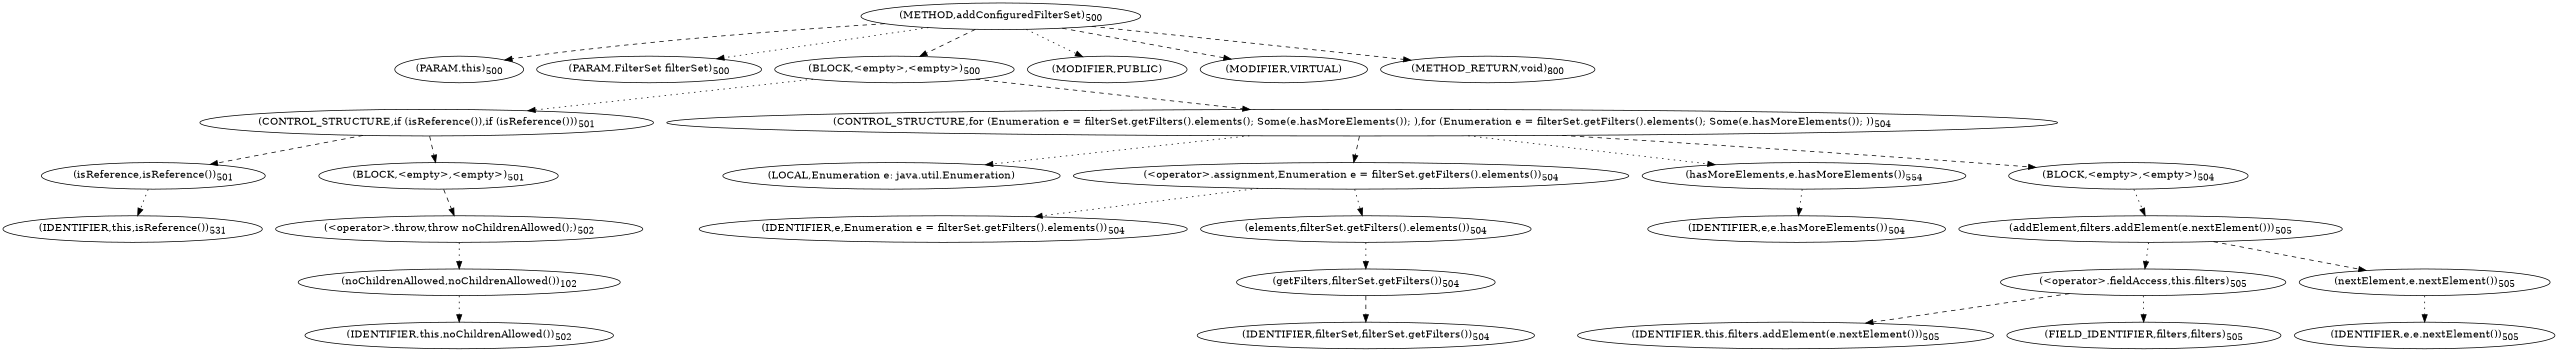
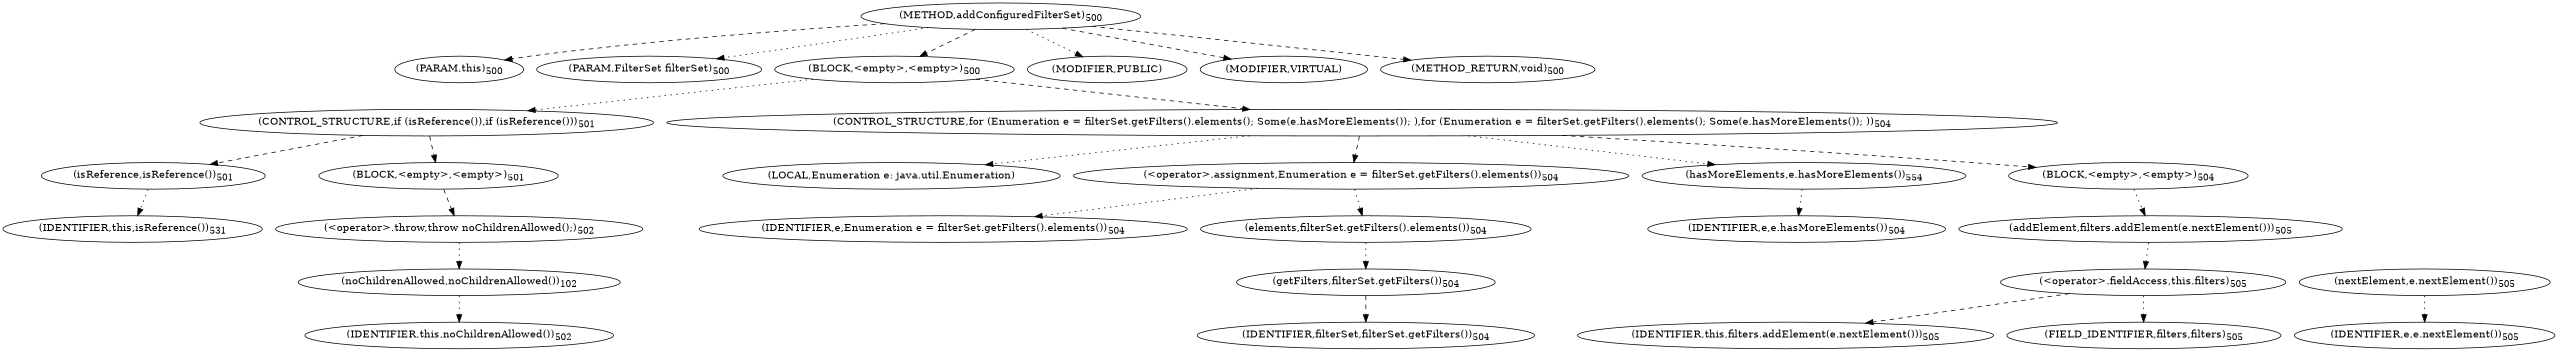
node "(METHOD_RETURN,void)": text "800" -> "500"
edge "(addElement,filters.addElement(e.nextElement()))" -> "(nextElement,e.nextElement())": removed
